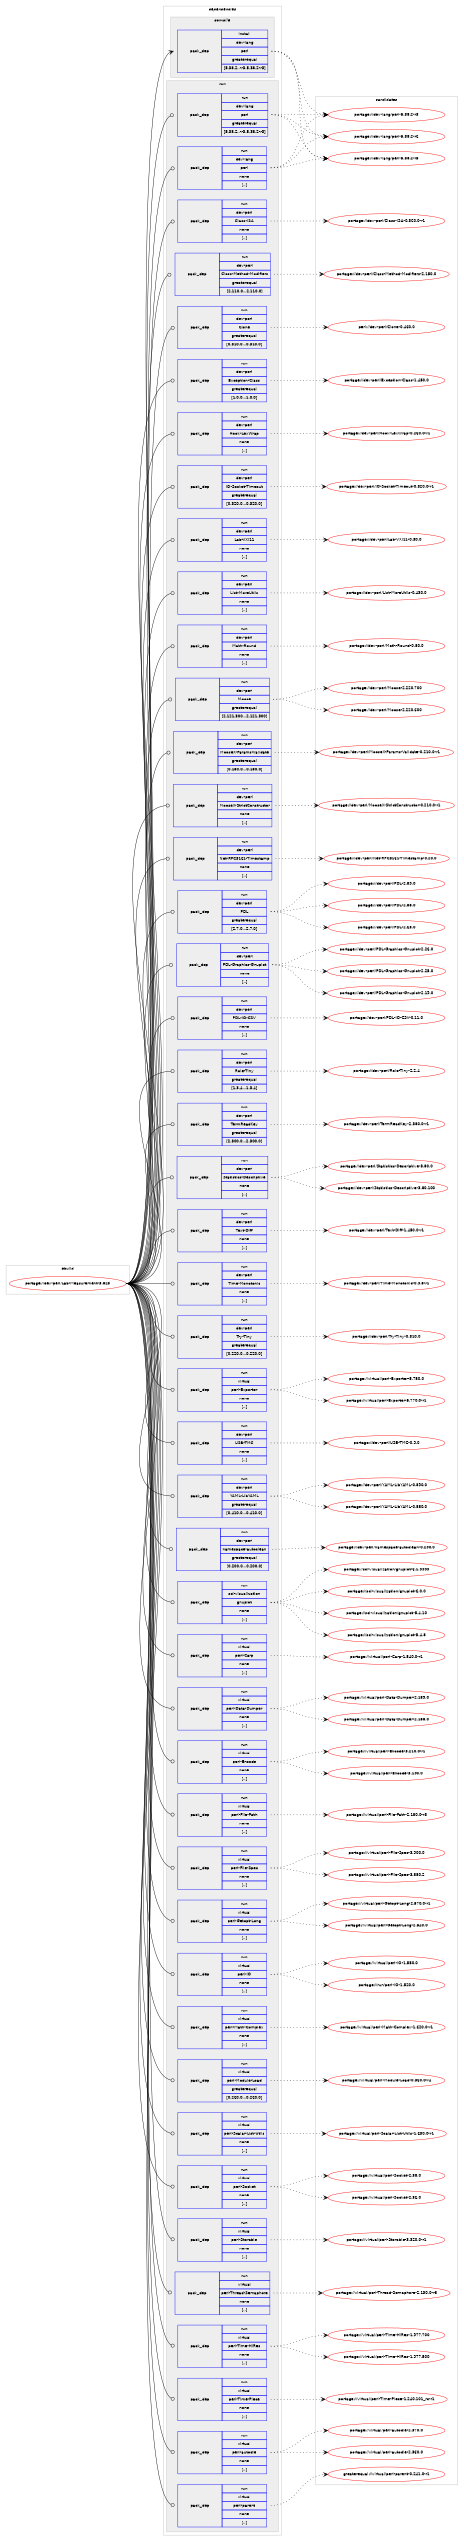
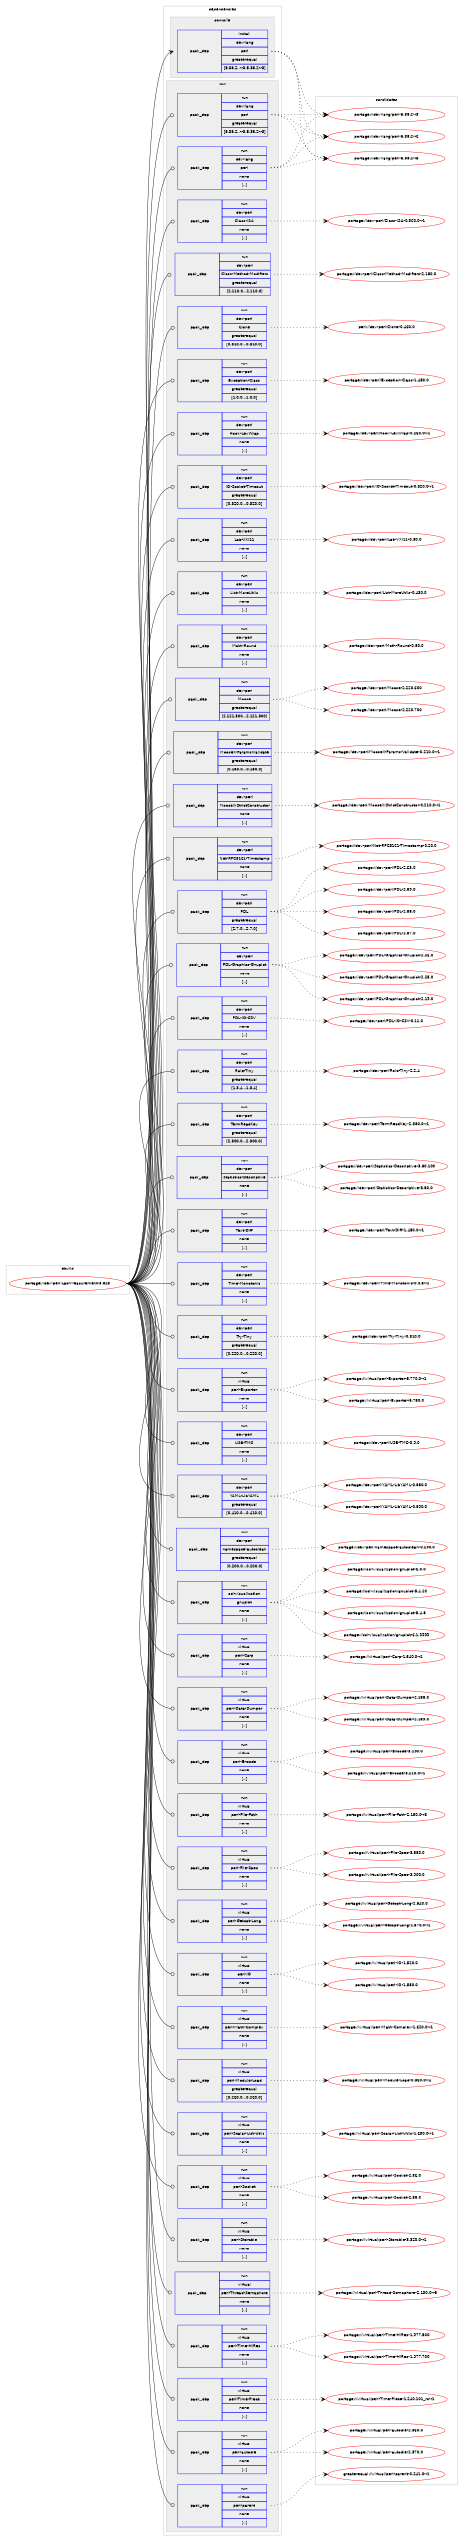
node "portage://dev-perl/PDL-2.87.0": added
node "portage://virtual/perl-File-Spec-3.880.2": label "portage://virtual/perl-File-Spec-3.880.2" -> "portage://virtual/perl-File-Spec-3.880.0"
node "portage://run/perl-IO-1.520.0": label "portage://run/perl-IO-1.520.0" -> "portage://virtual/perl-IO-1.520.0"
